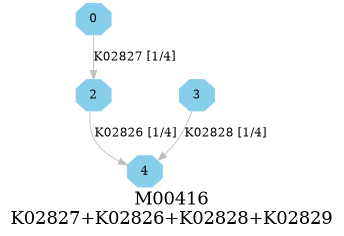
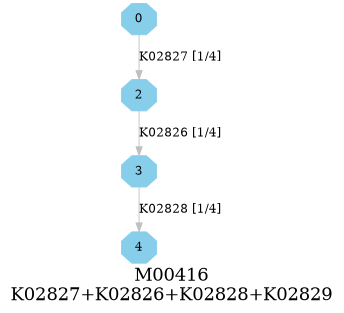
edge "2" -> "4": now "2" -> "3"
